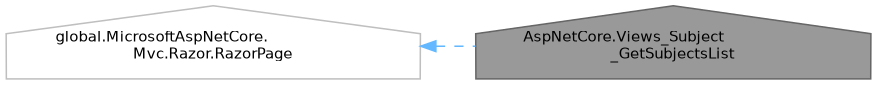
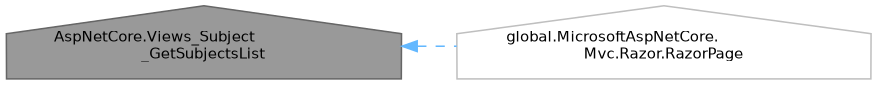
edge "AspNetCore.Views_Subject _GetSubjectsList" -> "global.MicrosoftAspNetCore. Mvc.Razor.RazorPage": reversed
